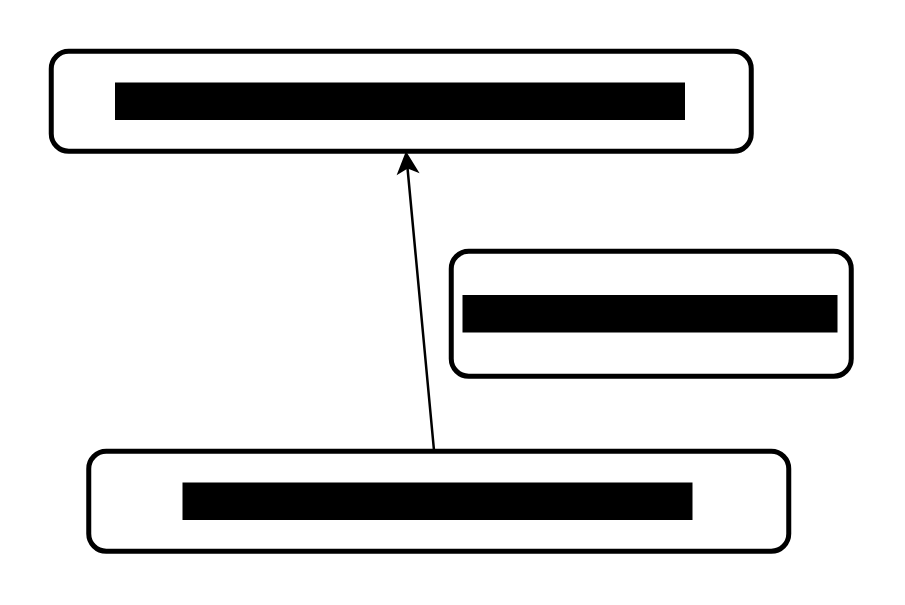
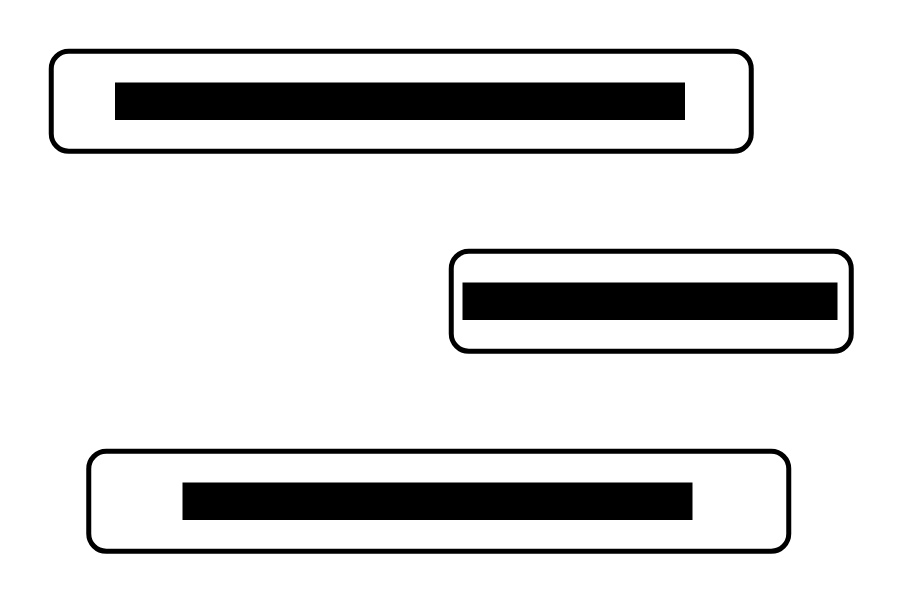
edge "サブクラス（子クラス、派生クラス）" -> "スーパークラス（親クラス、基底クラス）": removed
node "継承（extends）キーワード": size 400x125 -> 400x100
